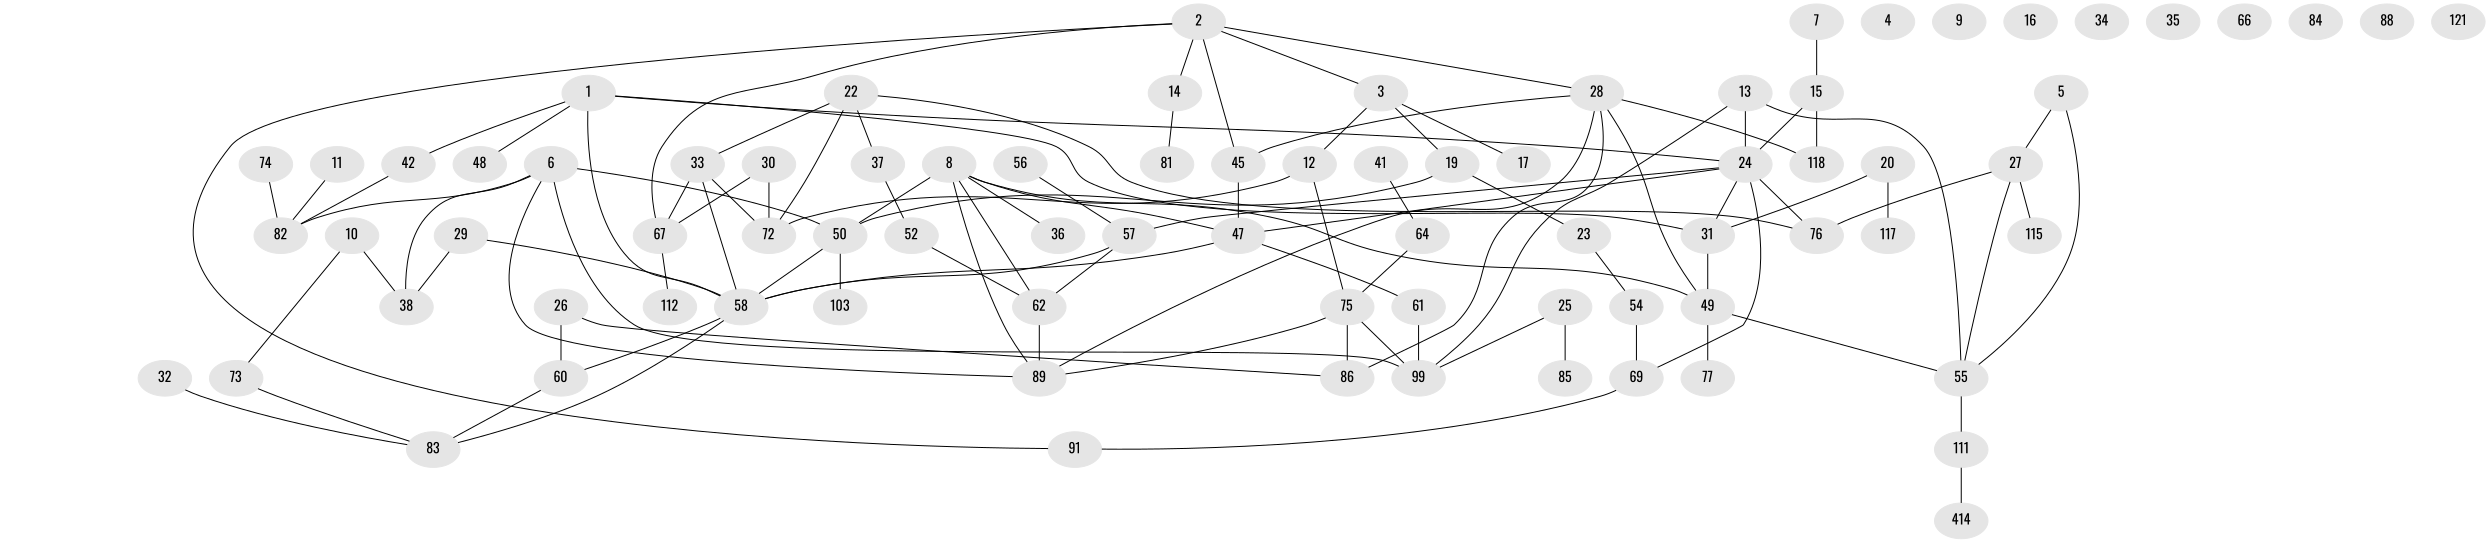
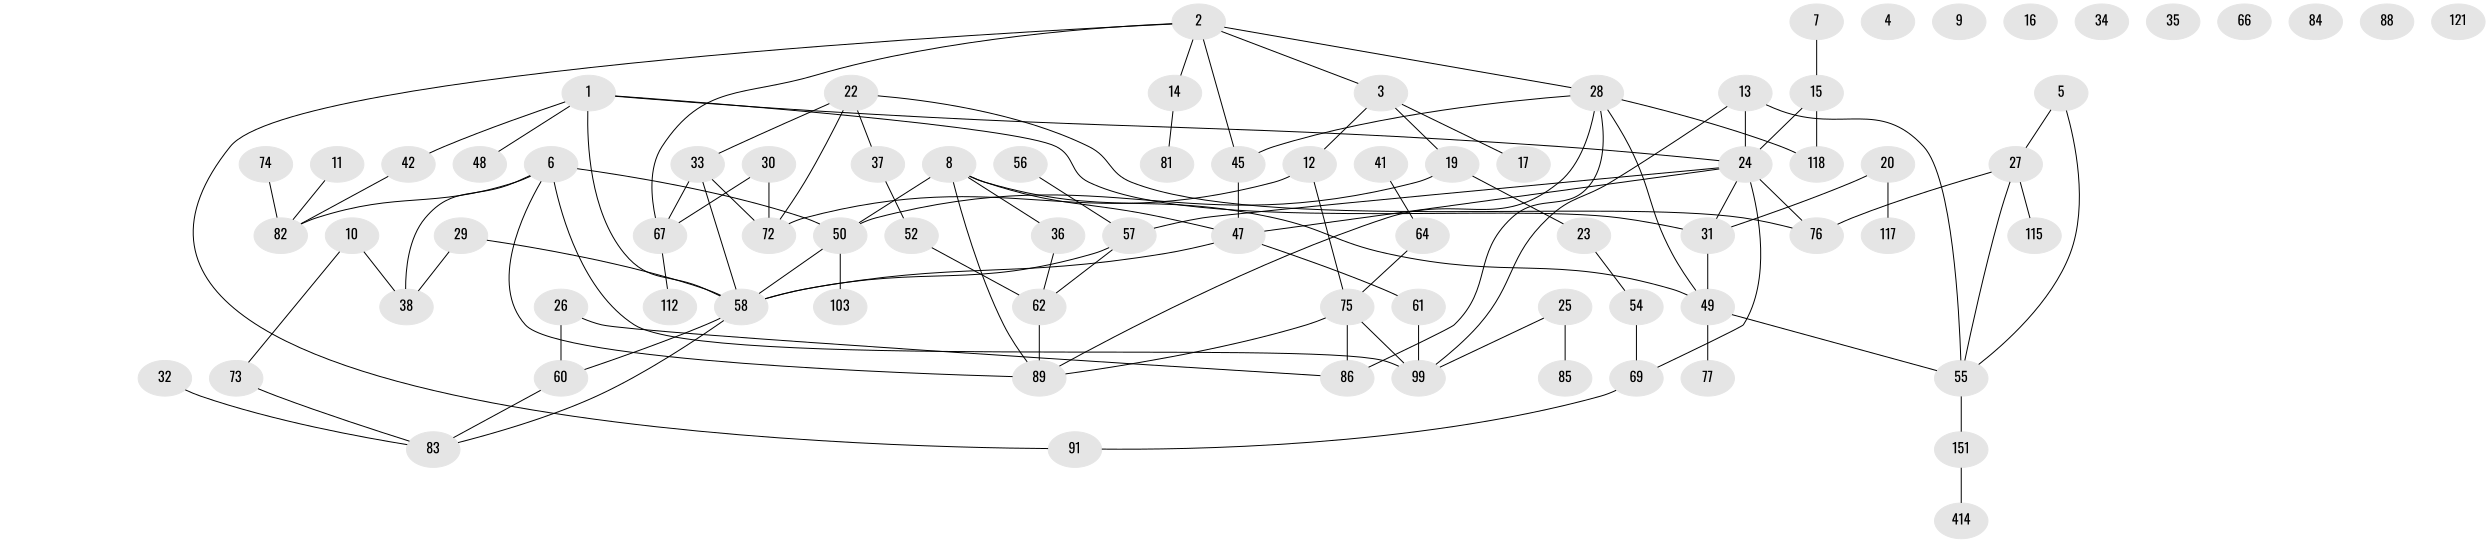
edge "8" -- "62": now "36" -- "62"
node "111": label "111" -> "151"
